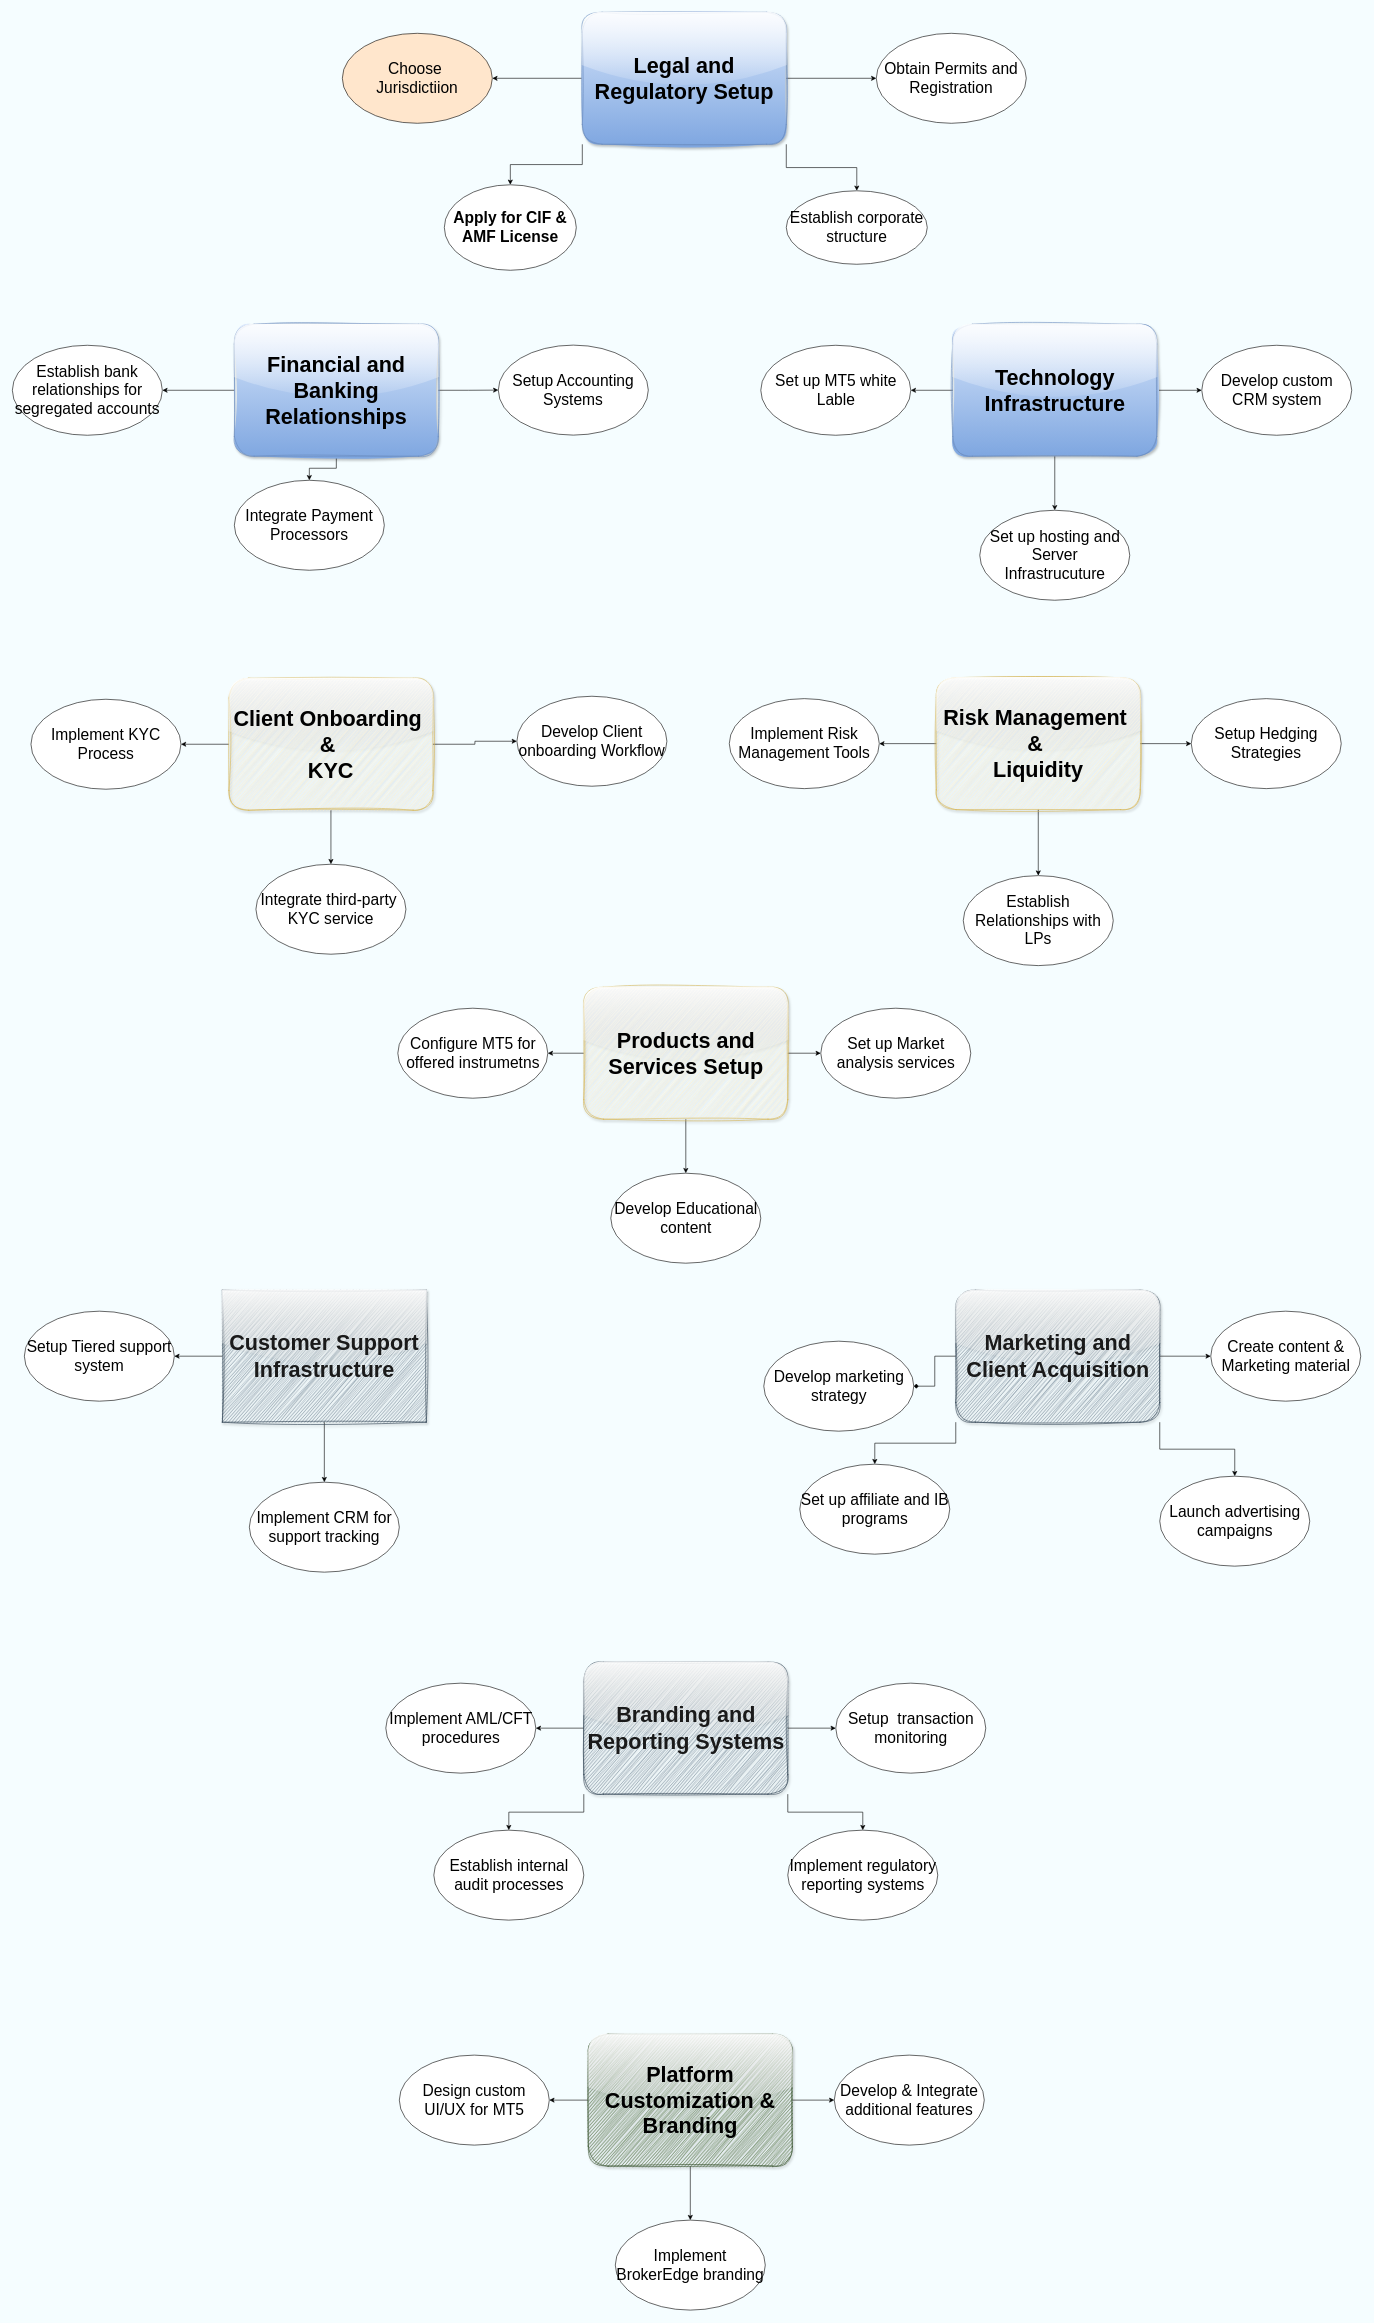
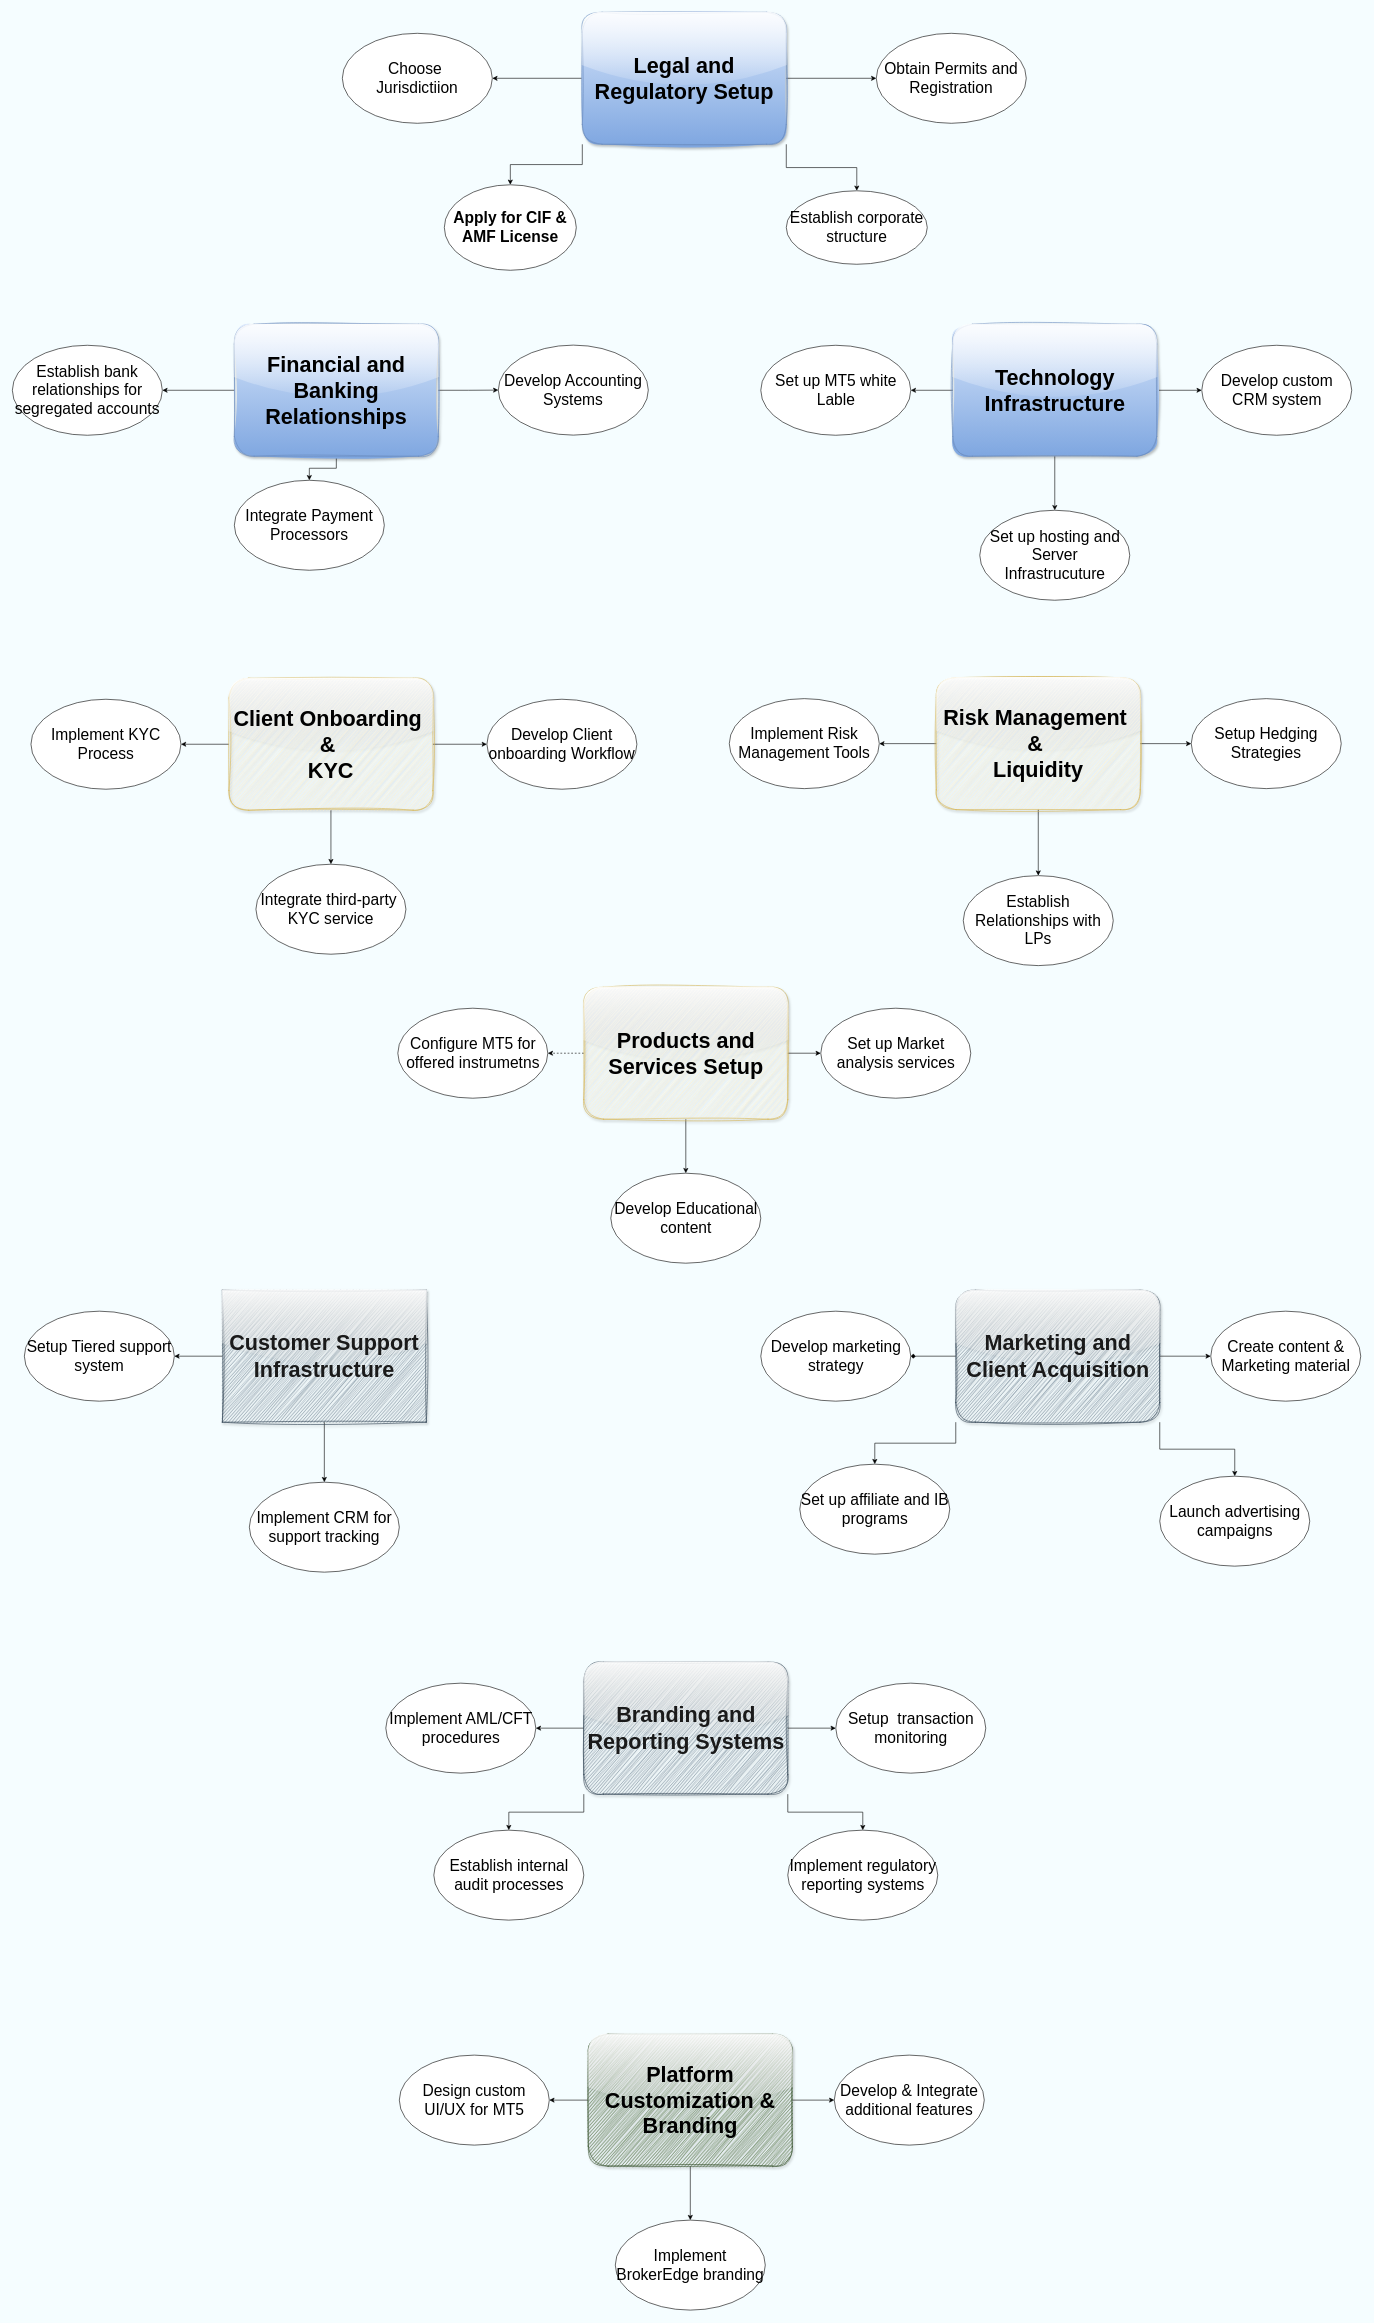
node "Choose Jurisdictiion": fillcolor #ffe6cc -> #ffffff
node "Setup Accounting Systems": label "Setup Accounting Systems" -> "Develop Accounting Systems"
node "Develop Client onboarding Workflow": moved (592, 741) -> (562, 744)
edge "Products and Services Setup" -> "Configure MT5 for offered instrumetns": style solid -> dashed
node "Develop marketing strategy": moved (839, 1386) -> (836, 1356)
